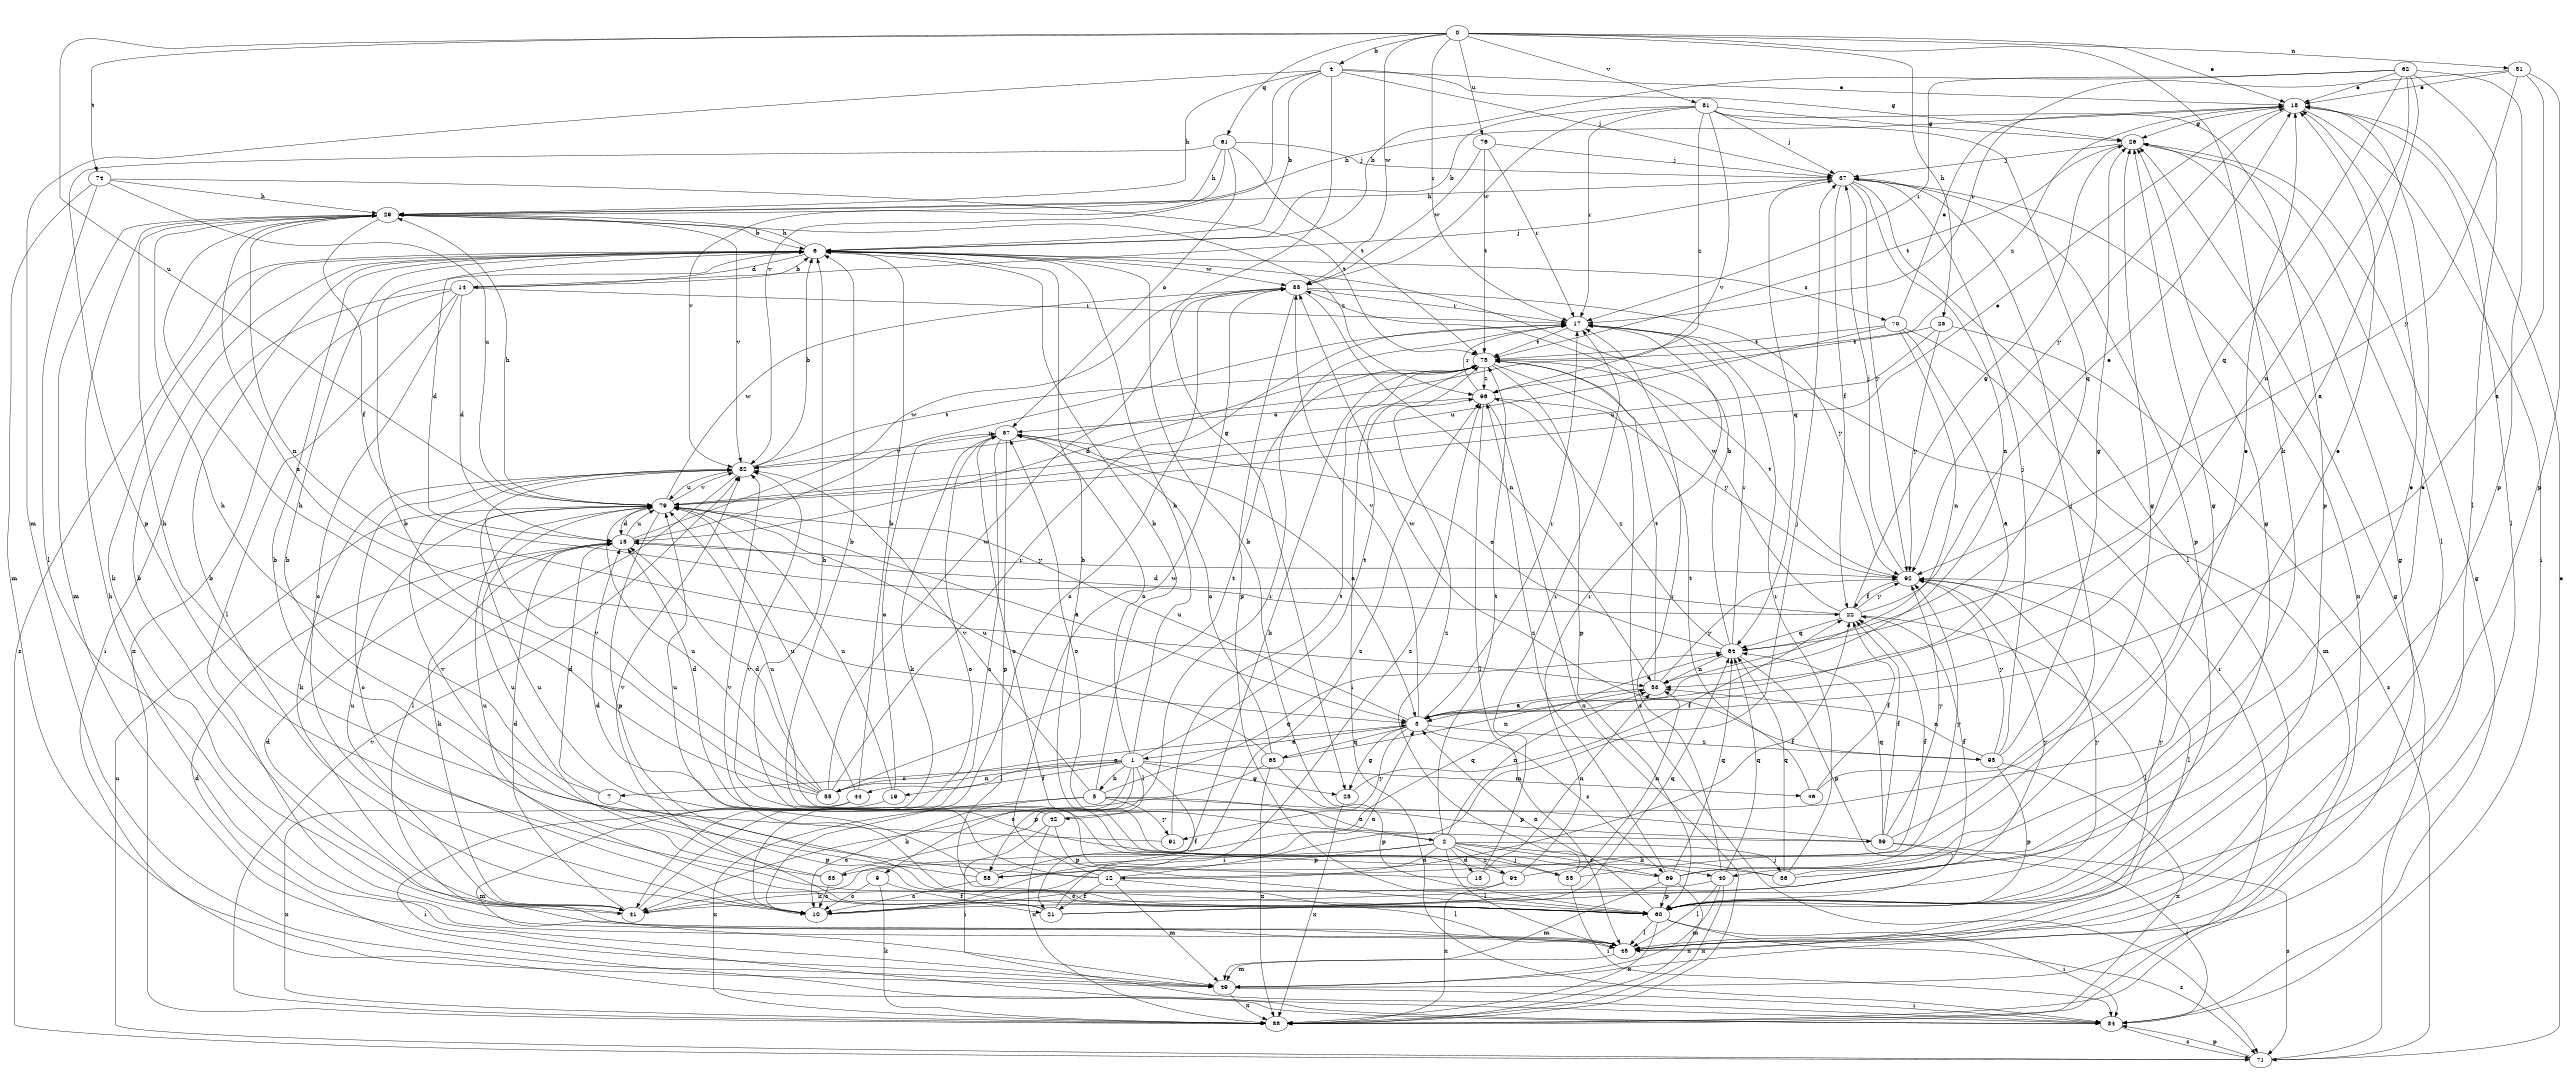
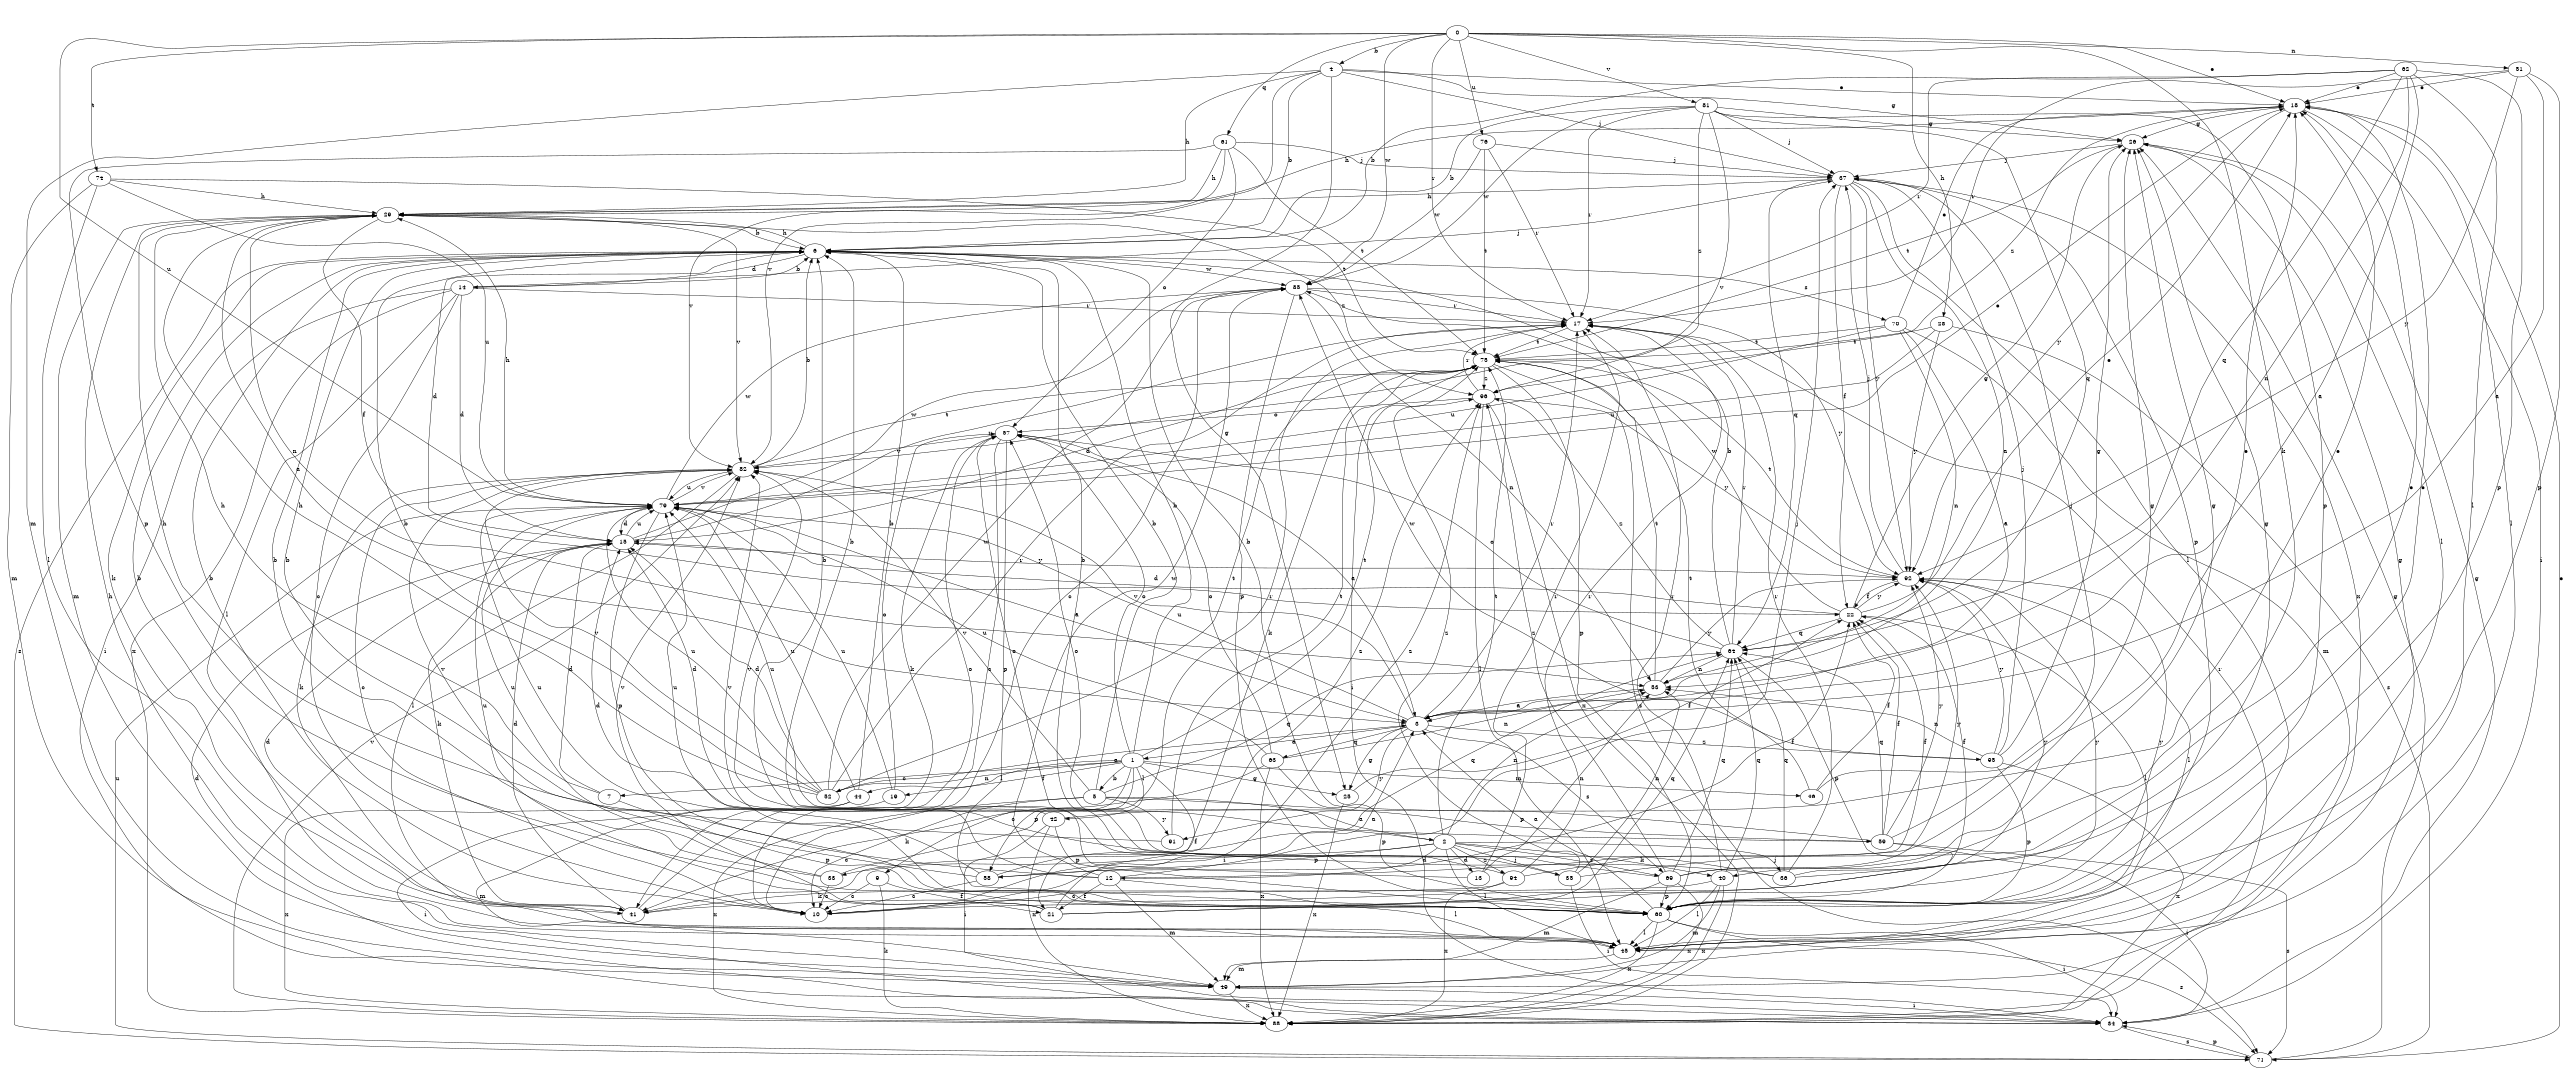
edge "3" -> "85": now "3" -> "82"
edge "41" -> "79": removed, label "u"
node "55": label "55" -> "52"
